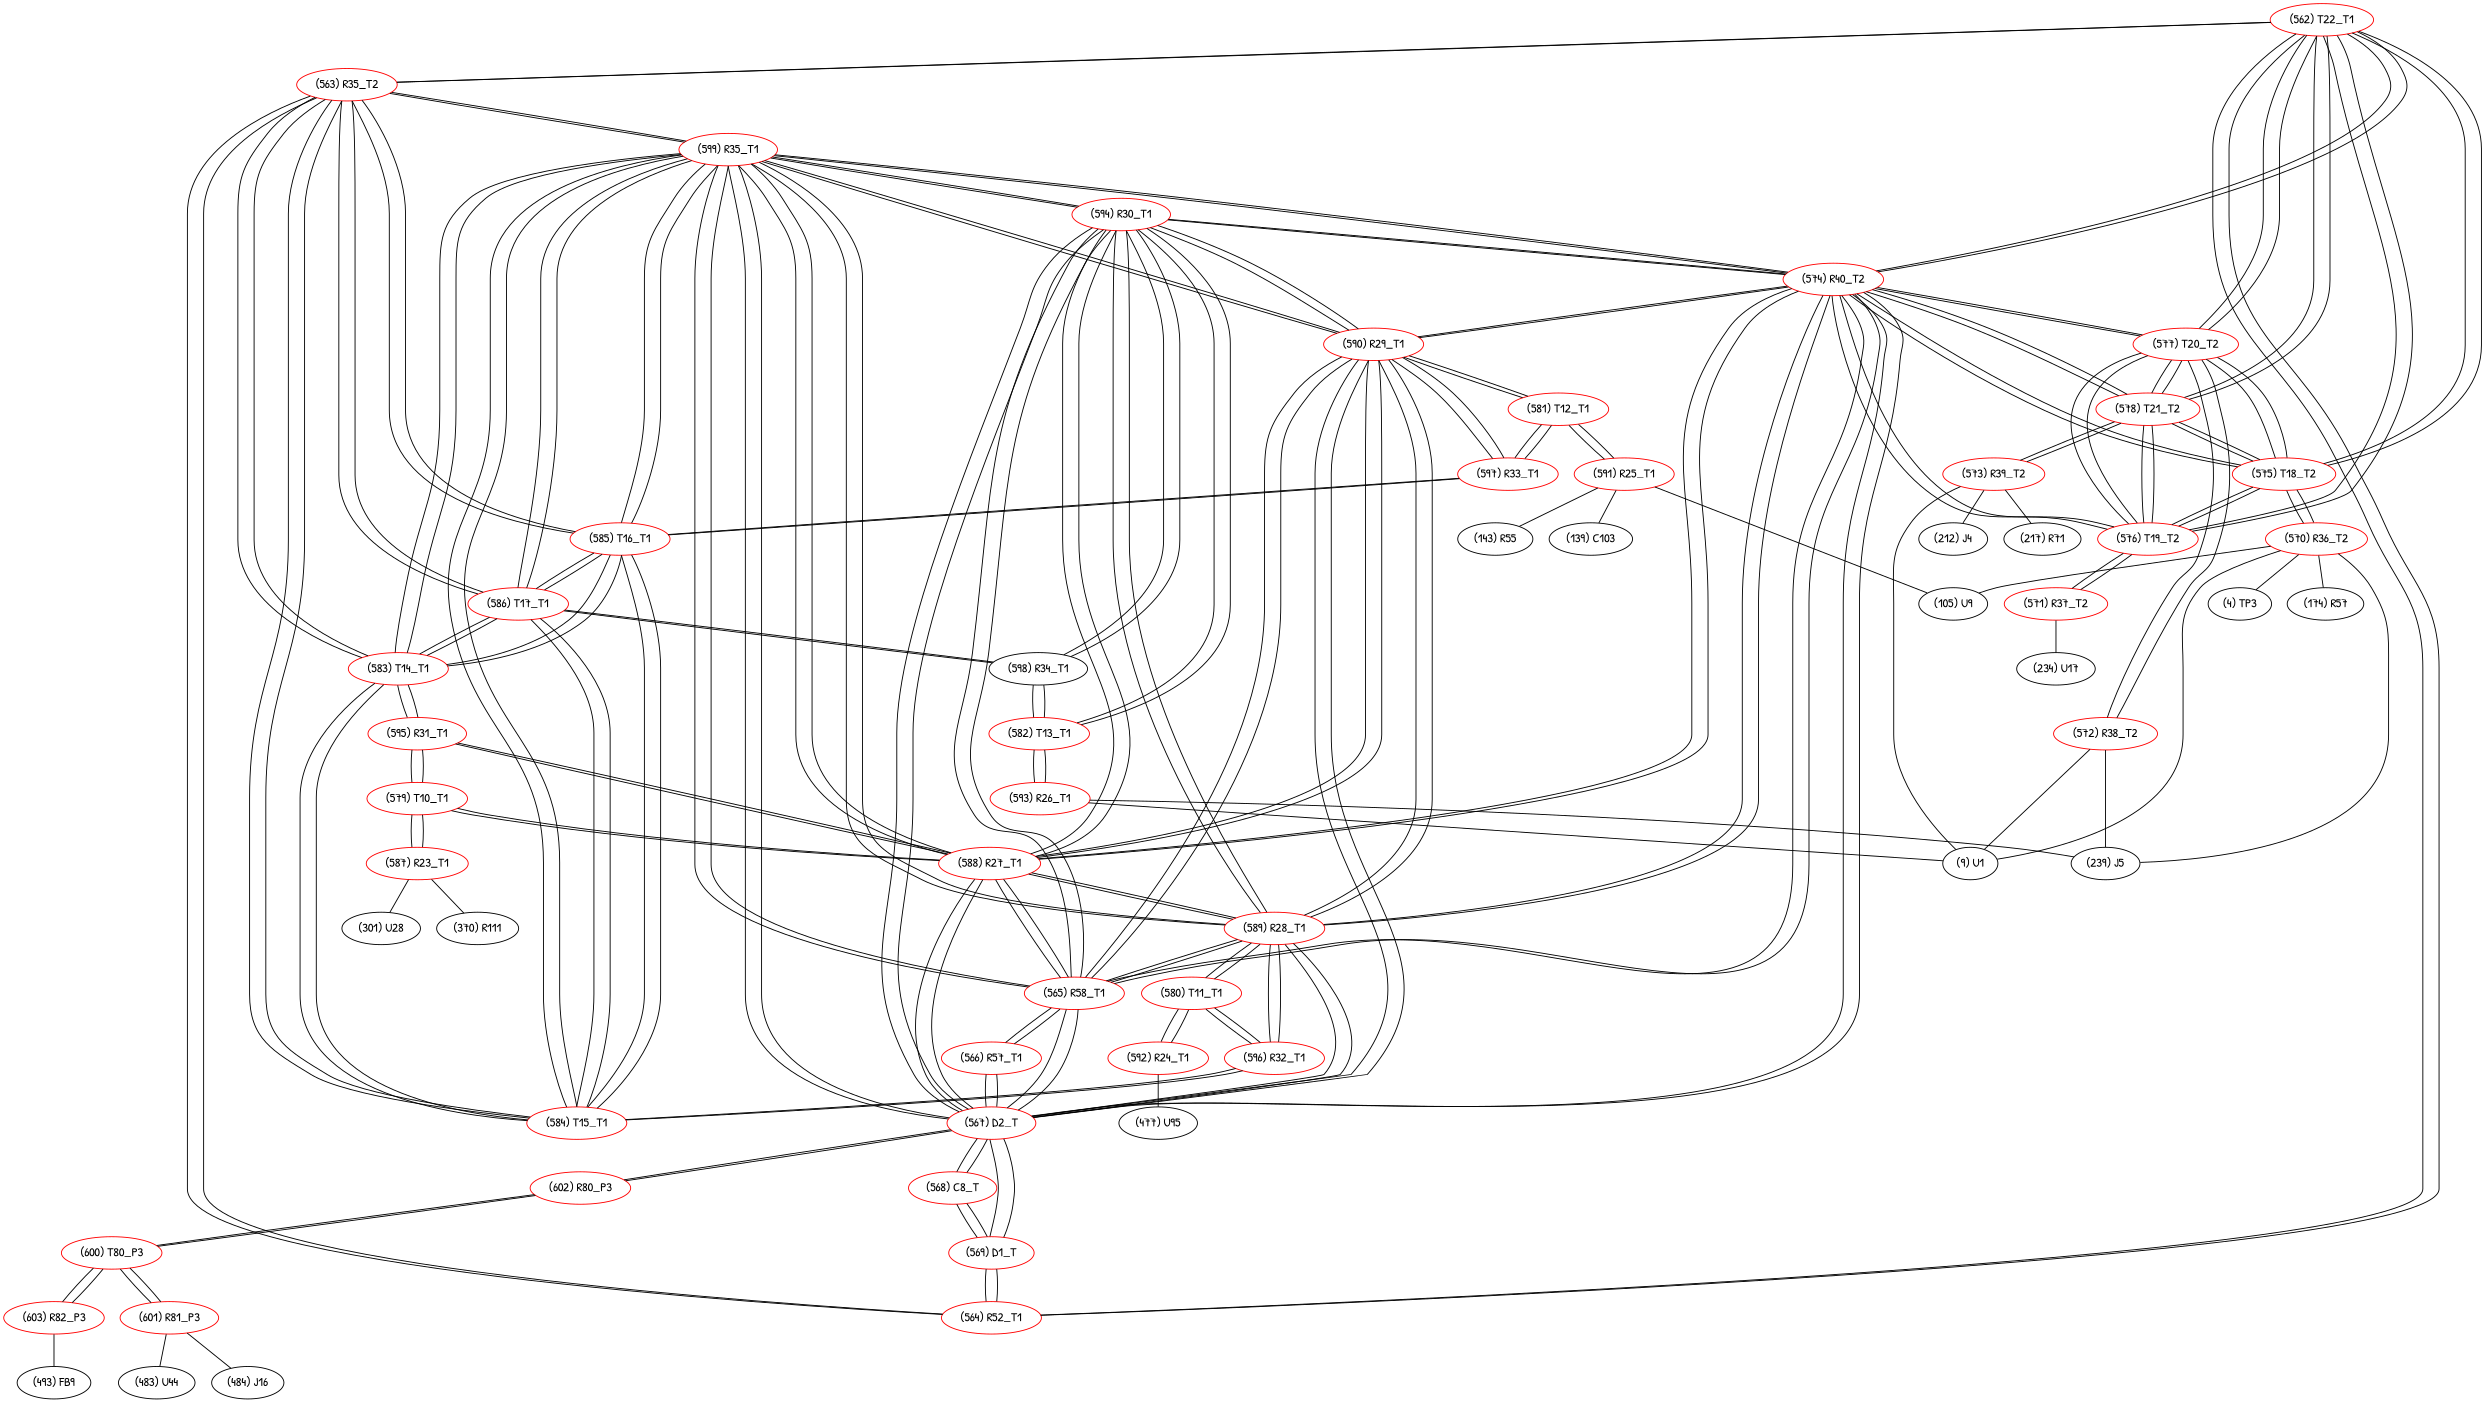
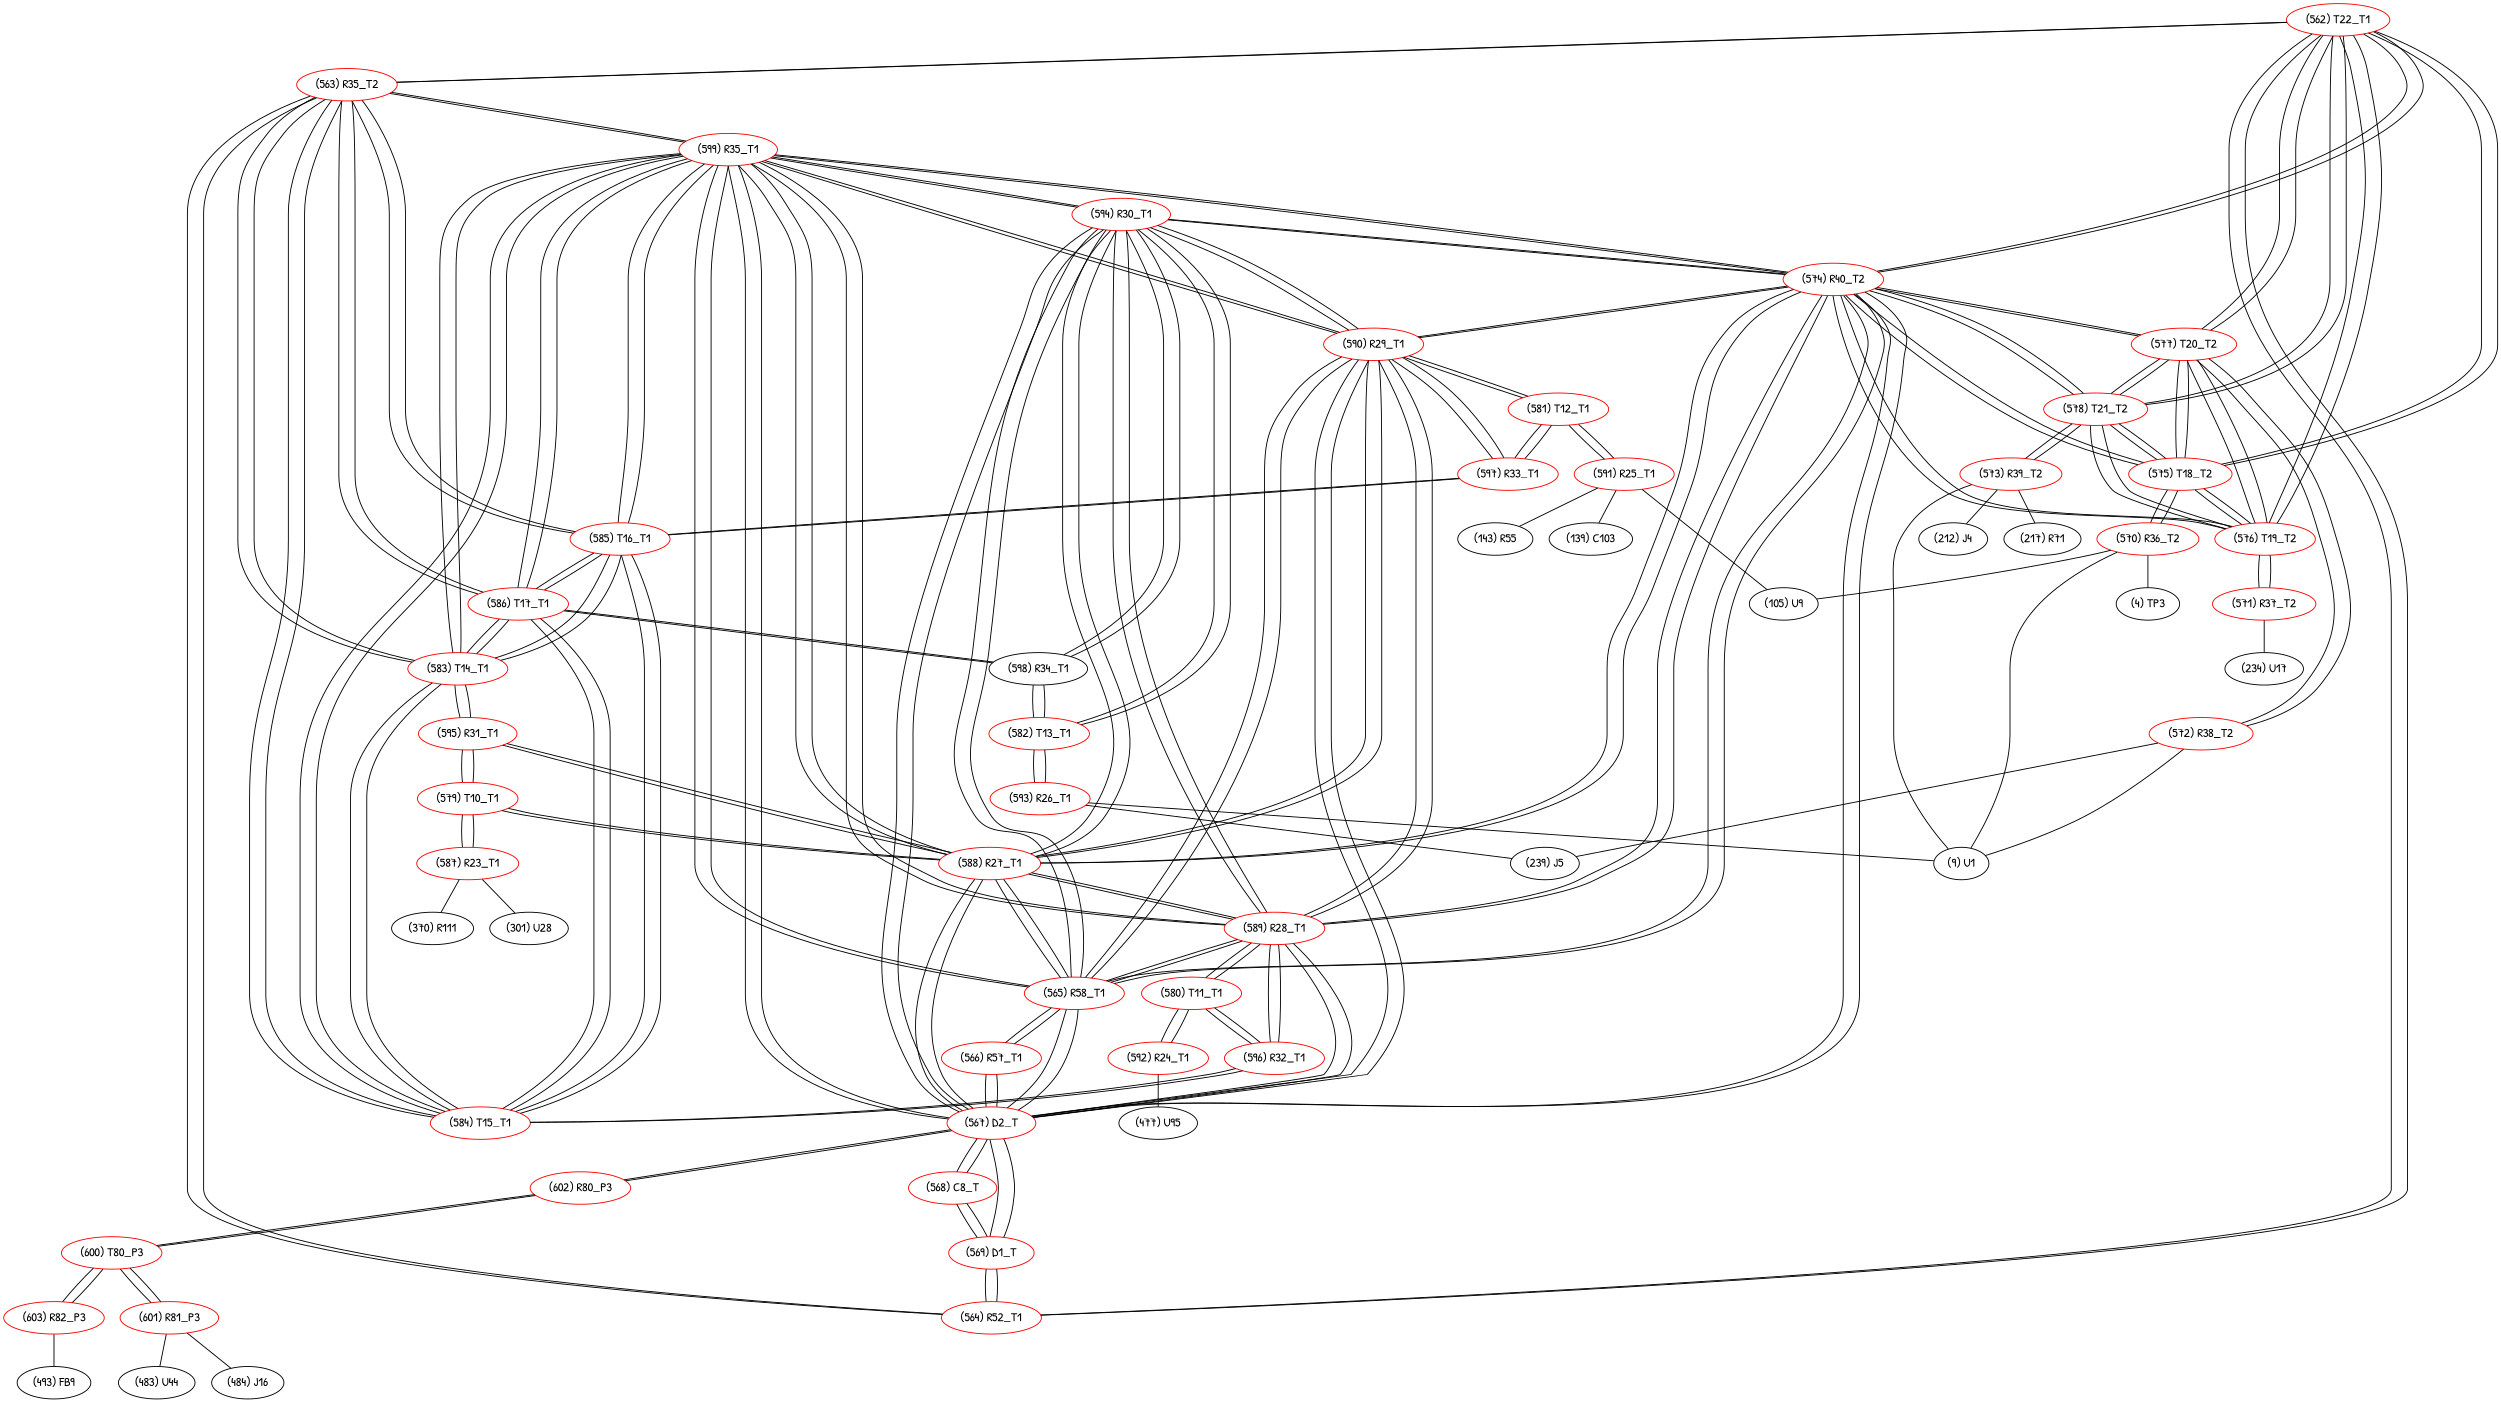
node "(174) R57": removed
edge "(570) R36_T2" -- "(239) J5": removed
